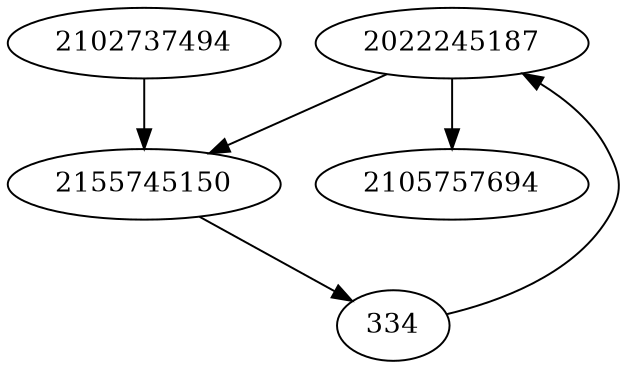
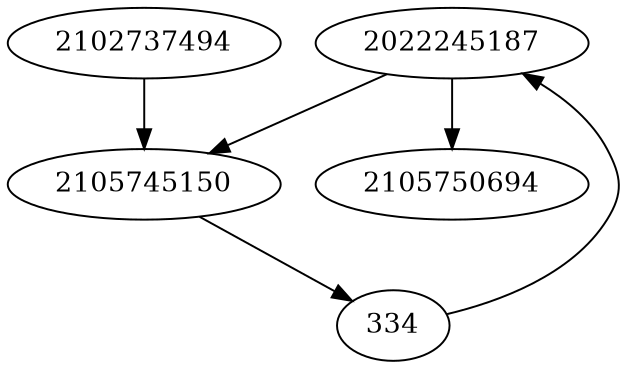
node "2155745150": label "2155745150" -> "2105745150"
node "2105757694": label "2105757694" -> "2105750694"
